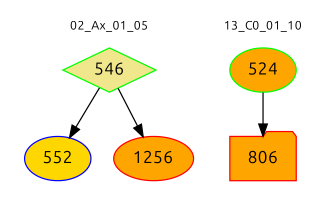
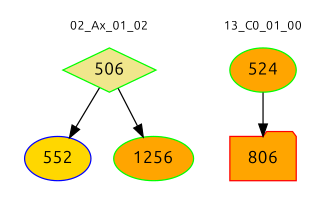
cluster "02_Ax_01_05": label "02_Ax_01_05" -> "02_Ax_01_02"
cluster "13_C0_01_10": label "13_C0_01_10" -> "13_C0_01_00"
node "546": label "546" -> "506"
node "1256": color red -> green
